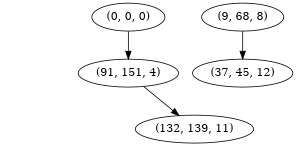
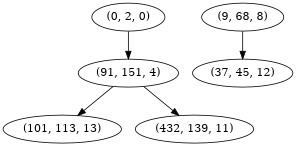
node "(0, 0, 0)": label "(0, 0, 0)" -> "(0, 2, 0)"
node "(101, 113, 13)": added
node "(132, 139, 11)": label "(132, 139, 11)" -> "(432, 139, 11)"
